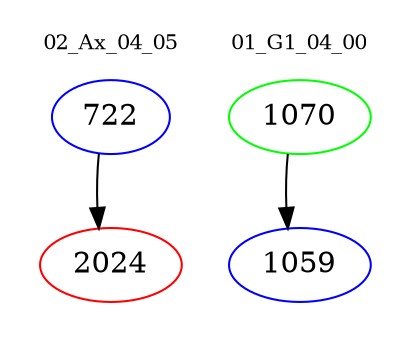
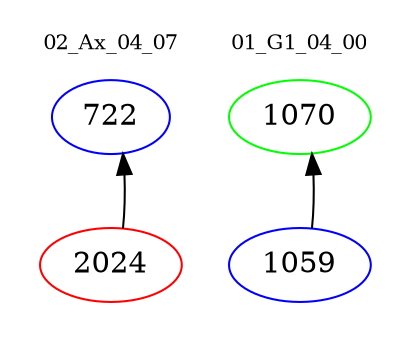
cluster "02_Ax_04_05": label "02_Ax_04_05" -> "02_Ax_04_07"
edge "722" -> "2024": reversed
edge "1070" -> "1059": reversed
